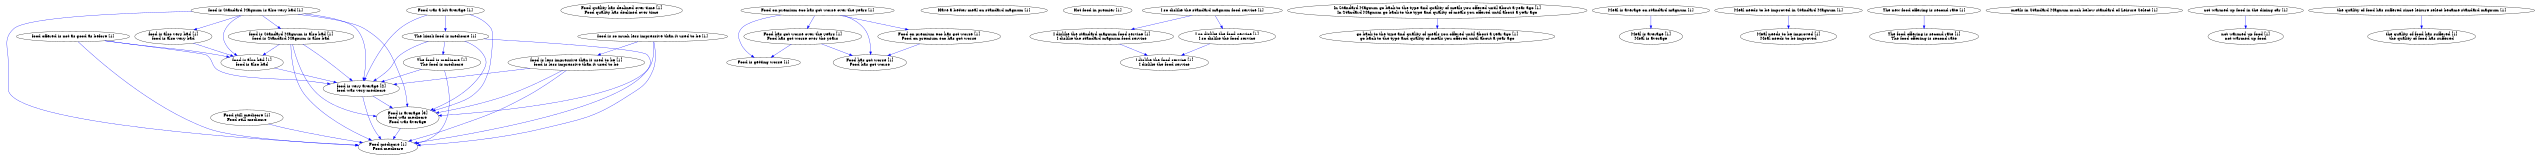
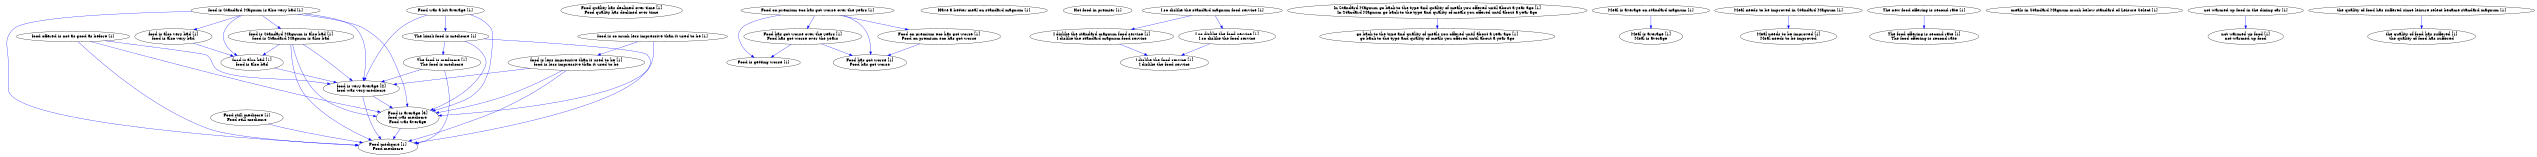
edge "food offered is not as good as before [1]" -> "food is also bad [1] food is also bad": now "food offered is not as good as before [1]" -> "Food is average [3] food was mediocre Food was average"
edge "The kiosk food is mediocre [1]" -> "food is very average [2] food was very mediocre": removed
edge "food is so much less impressive than it used to be [1]" -> "Food mediocre [1] Food mediocre": removed
